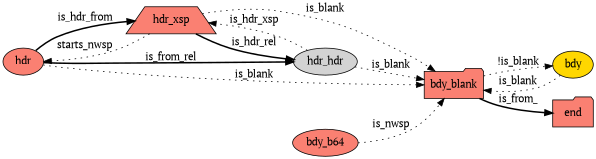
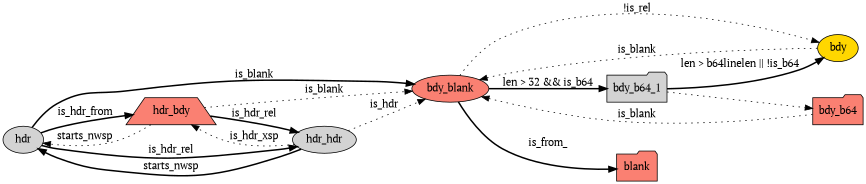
node "hdr_xsp": label "hdr_xsp" -> "hdr_bdy"
edge "hdr" -> "hdr_hdr": label "is_from_rel" -> "is_hdr_rel"
node "hdr": fillcolor salmon -> lightgrey
edge "bdy_blank" -> "bdy": label "!is_blank" -> "!is_rel"
edge "hdr_hdr" -> "bdy_blank": label "is_blank" -> "is_hdr"
edge "hdr" -> "bdy_blank": style dotted -> bold
node "bdy_blank": shape folder -> ellipse
node "bdy_b64_1": added
node "end": label "end" -> "blank"
edge "bdy_b64" -> "bdy_blank": label "is_nwsp" -> "is_blank"
node "bdy_b64": shape ellipse -> folder
edge "hdr_hdr" -> "hdr": added, label "starts_nwsp"
